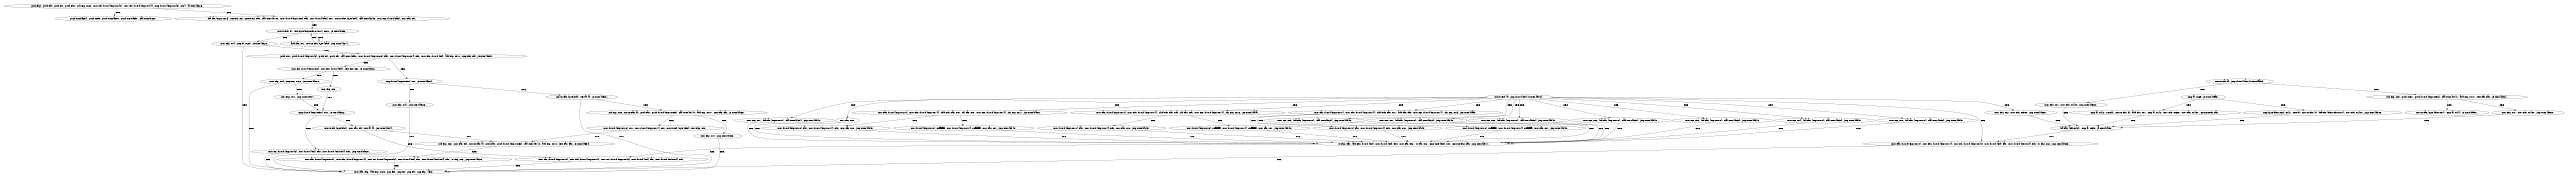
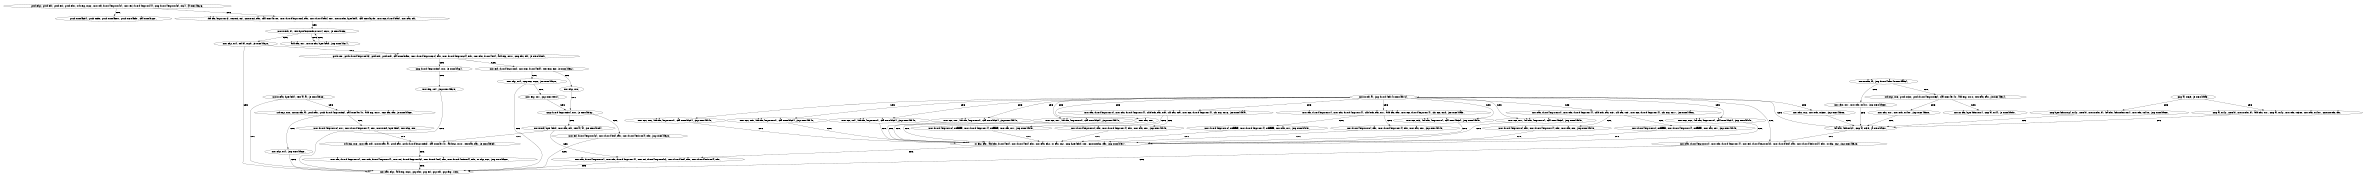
node "'mov ebp, 0x4', 'cmp bl, 0x2d', 'je 0x804d928',": label "'mov ebp, 0x4', 'cmp bl, 0x2d', 'je 0x804d928'," -> "'mov ebp, 0x4', 'edi bl, 0x2d', 'je 0x804d928',"
edge "'cmp dword [esp+0x50], 0x0', 'je 0x804db64'," -> "'movzx eax, byte [edi]', 'test al, al', 'je 0x804d928',": removed, label "CFG"
edge "'lea eax, [edi-0x42]', 'cmp al, 0x35', 'ja 0x804db30'," -> "'movzx edi, al', 'jmp dword [edi*4+0x804fb7c]',": added, label "CFG"
